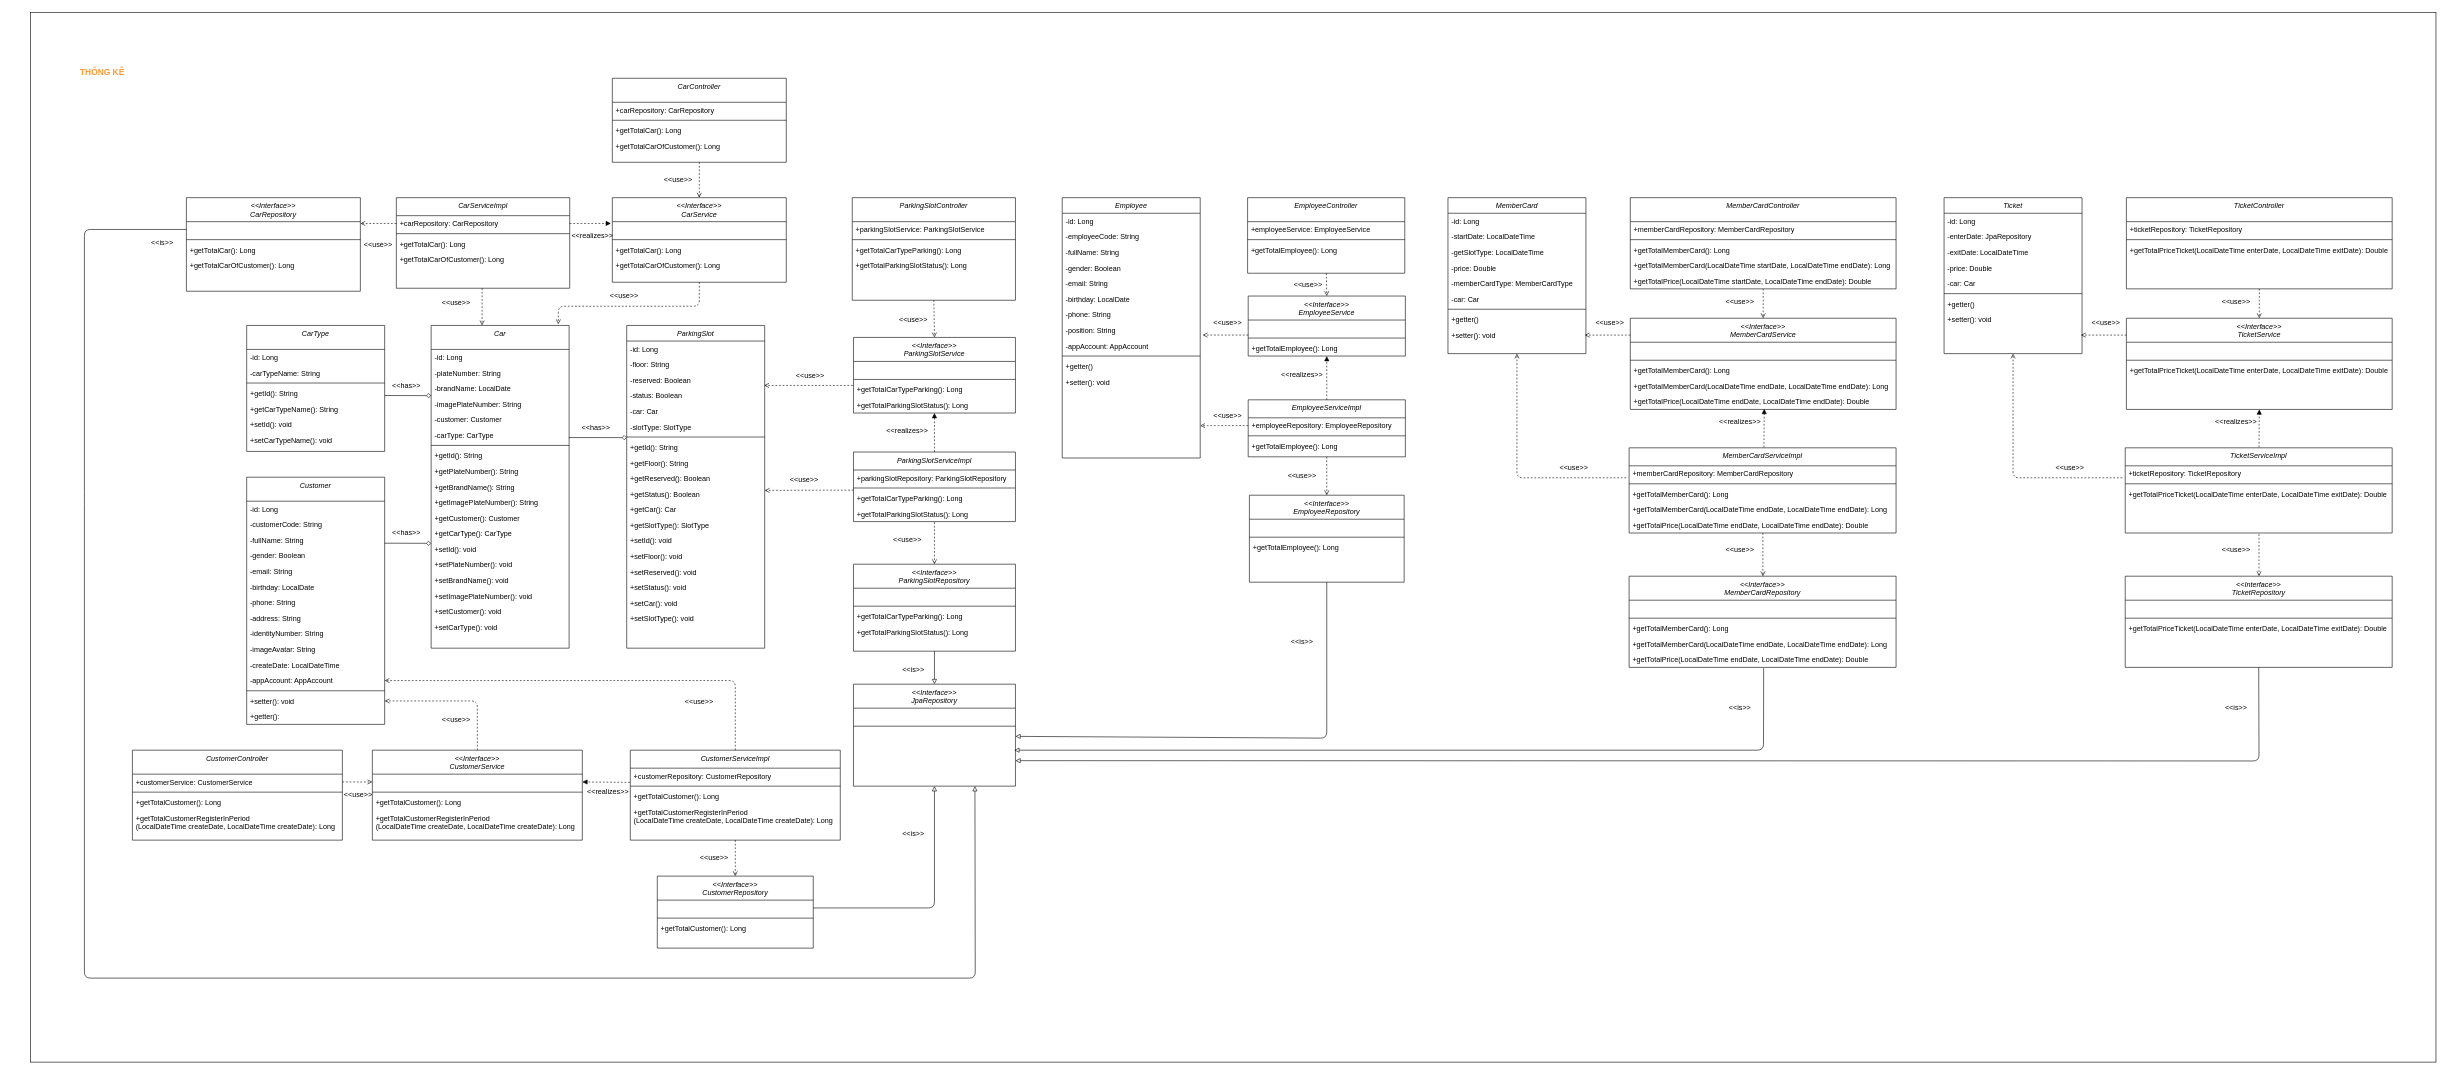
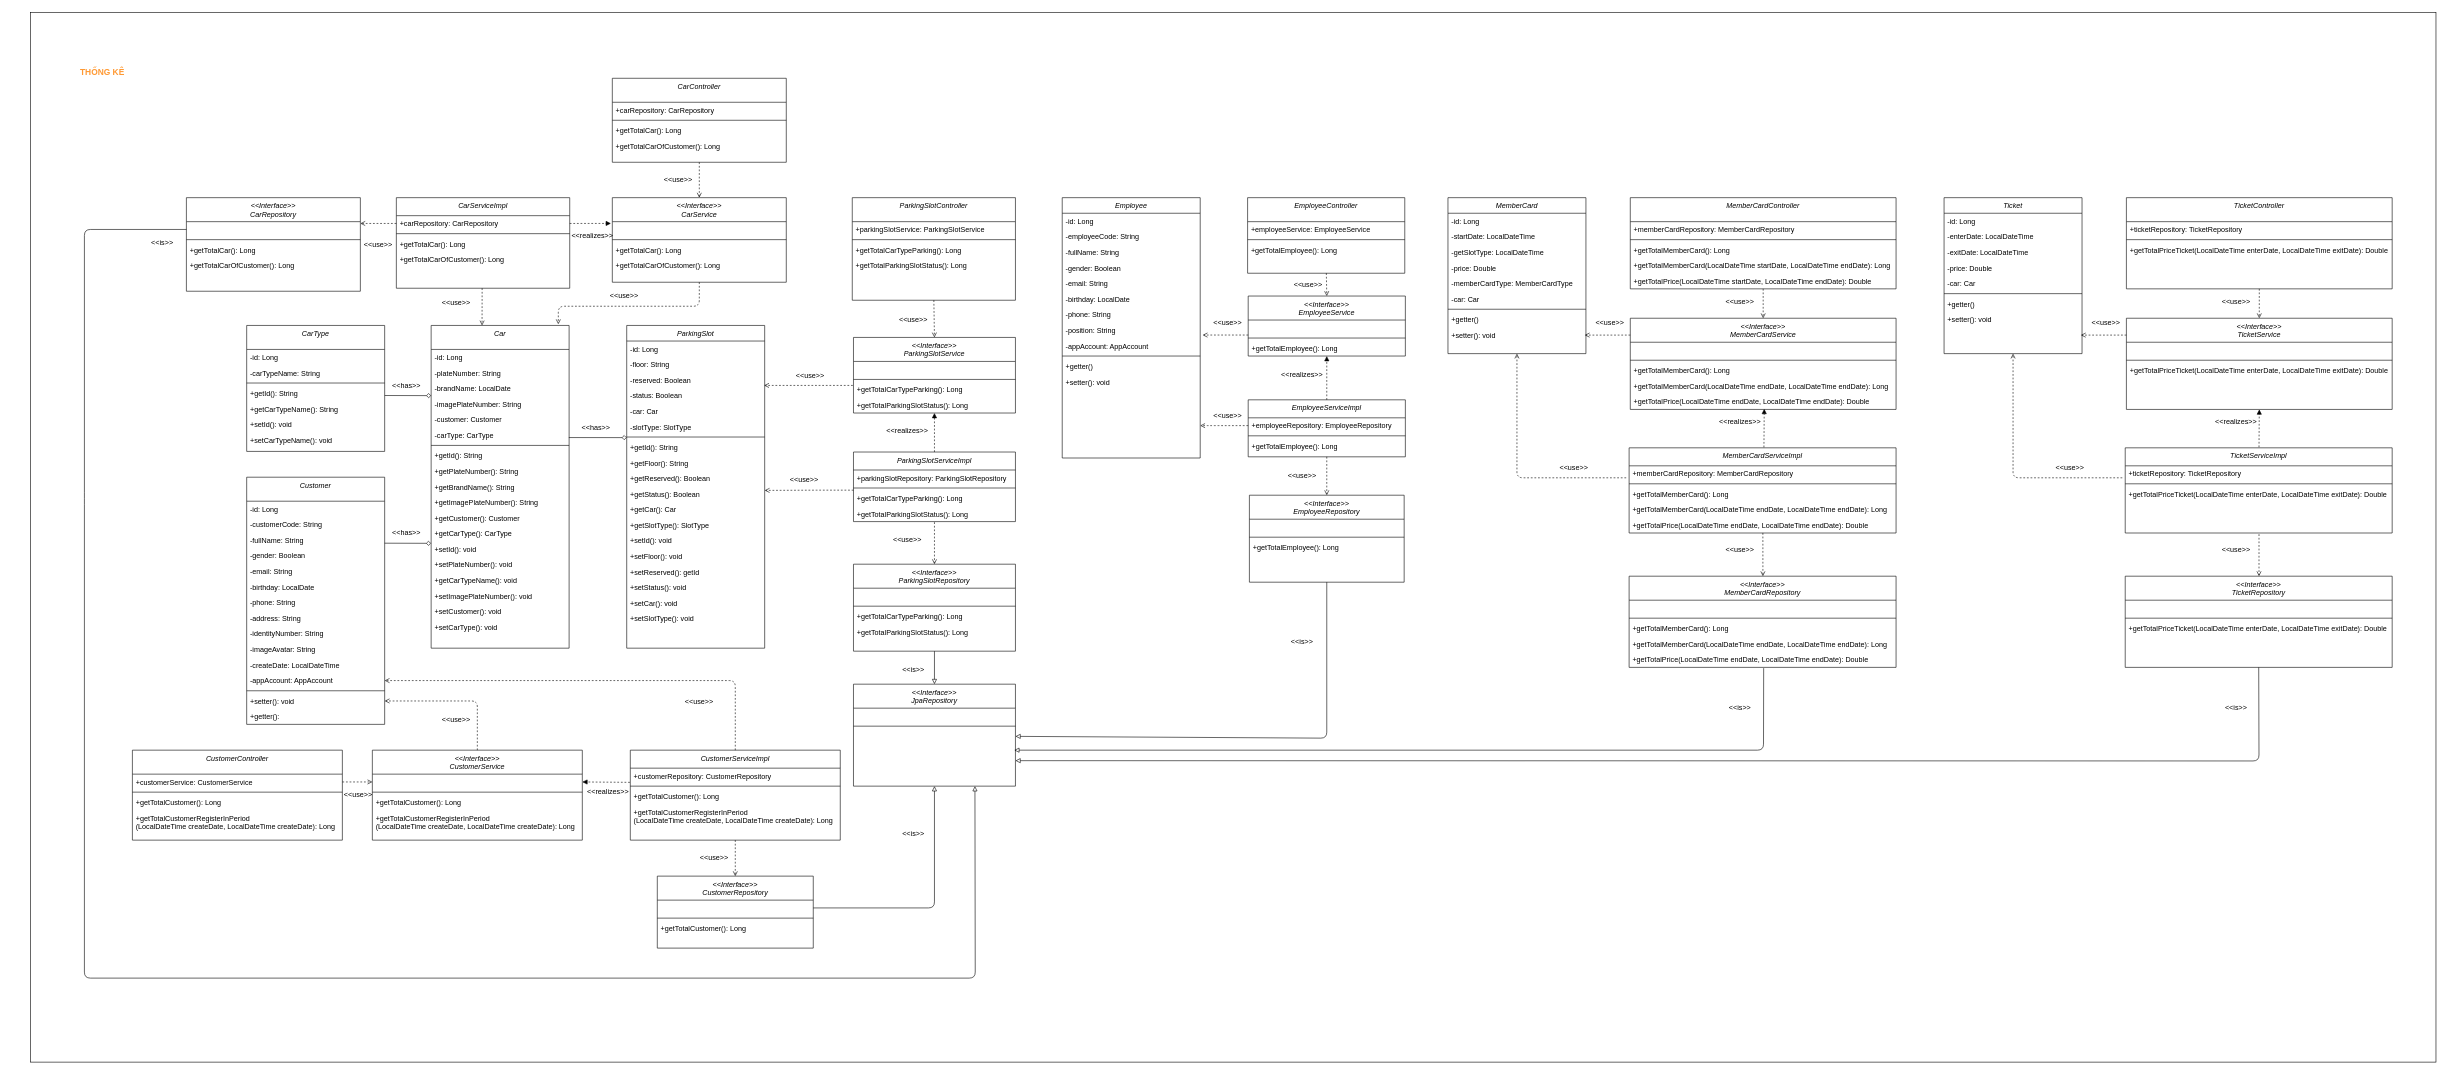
node "-enterDate: JpaRepository": label "-enterDate: JpaRepository" -> "-enterDate: LocalDateTime"
node "+setReserved(): void": label "+setReserved(): void" -> "+setReserved(): getId"
node "+setBrandName(): void": label "+setBrandName(): void" -> "+getCarTypeName(): void"
